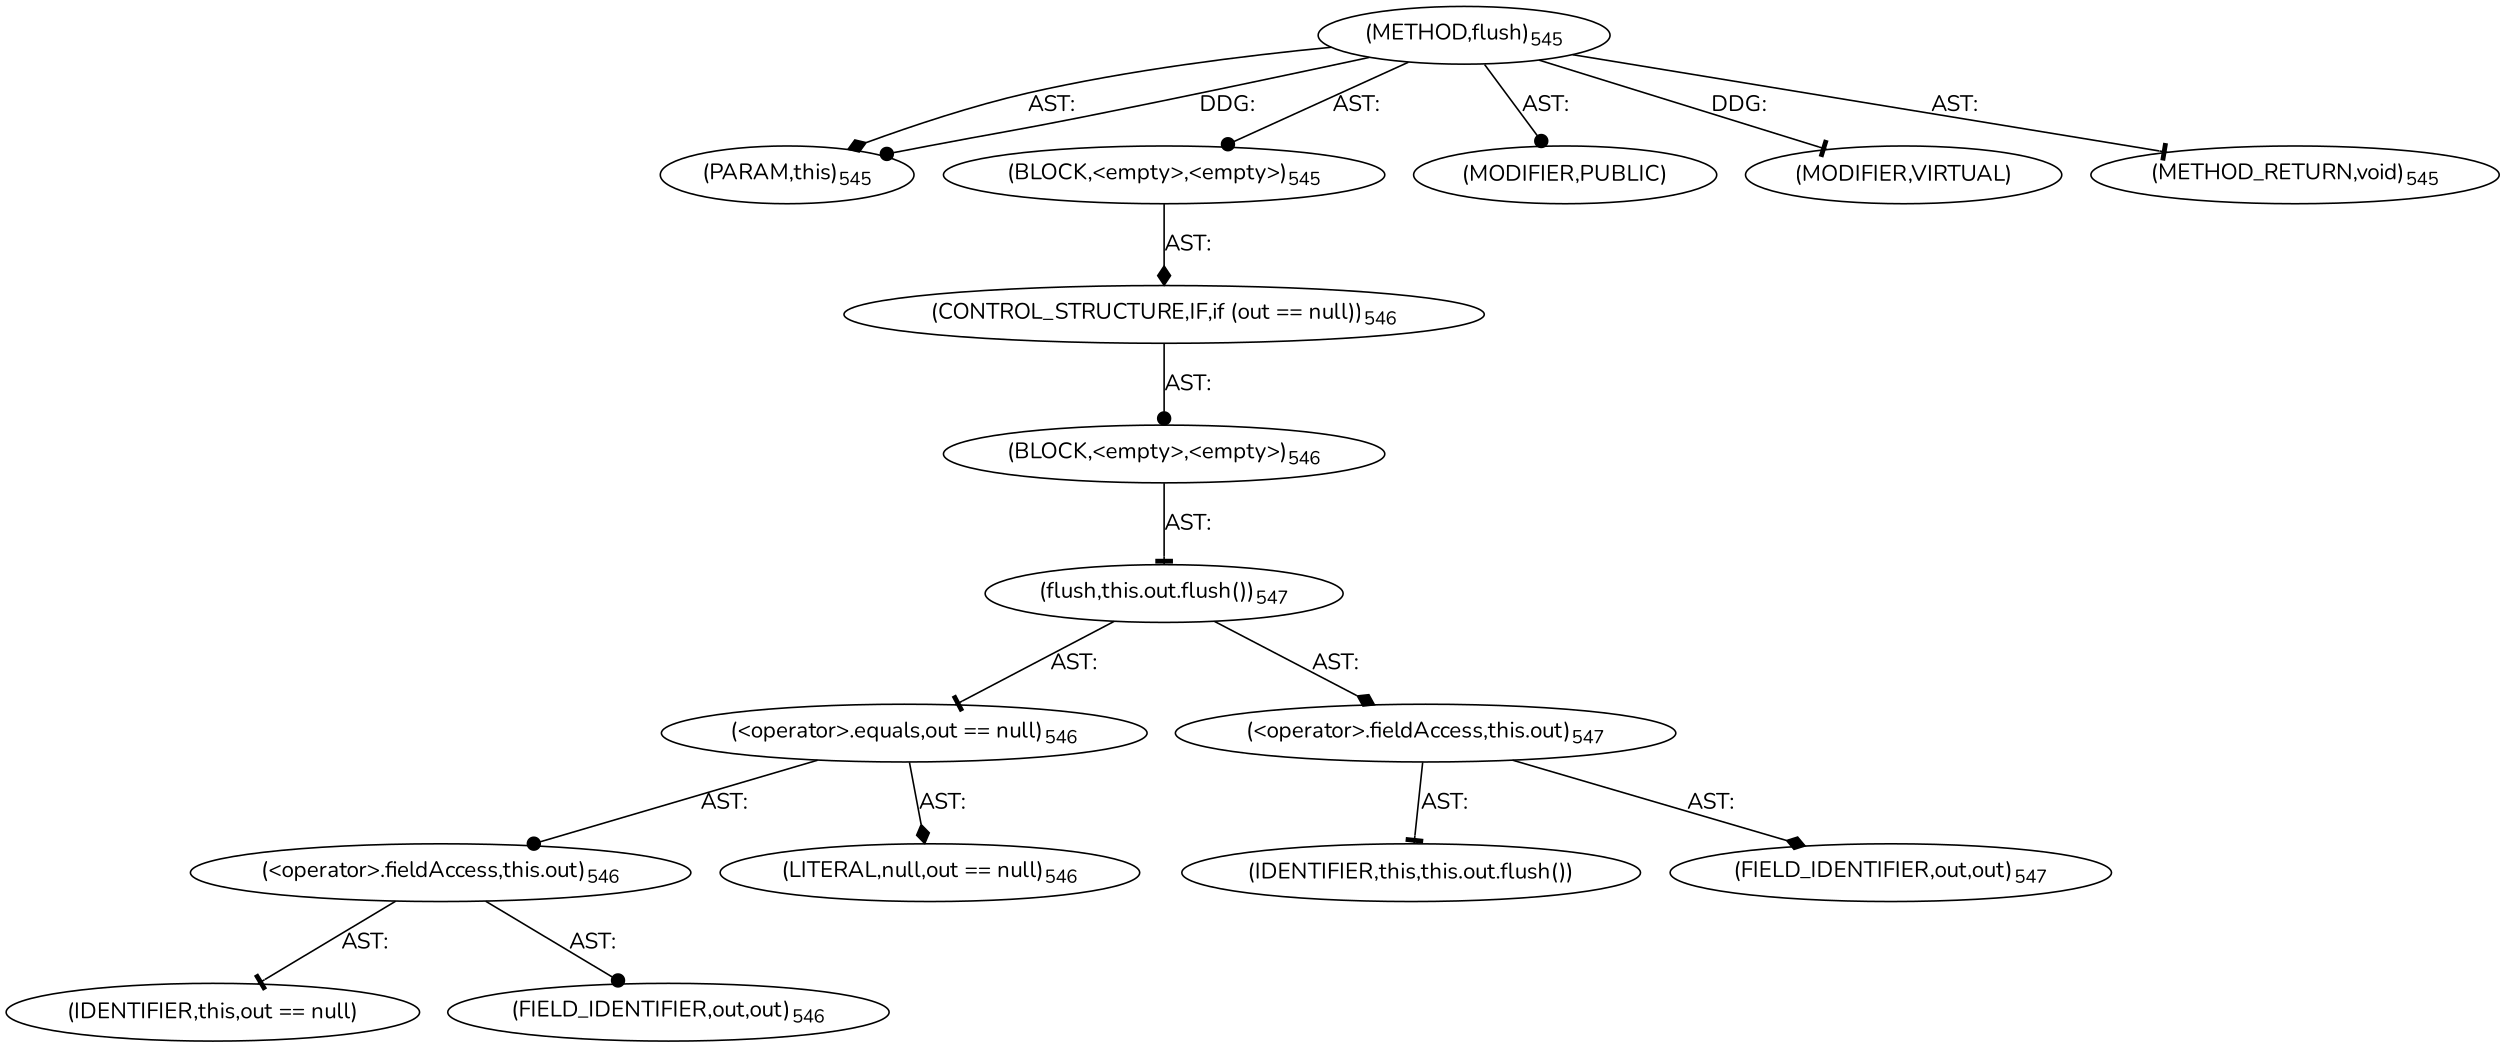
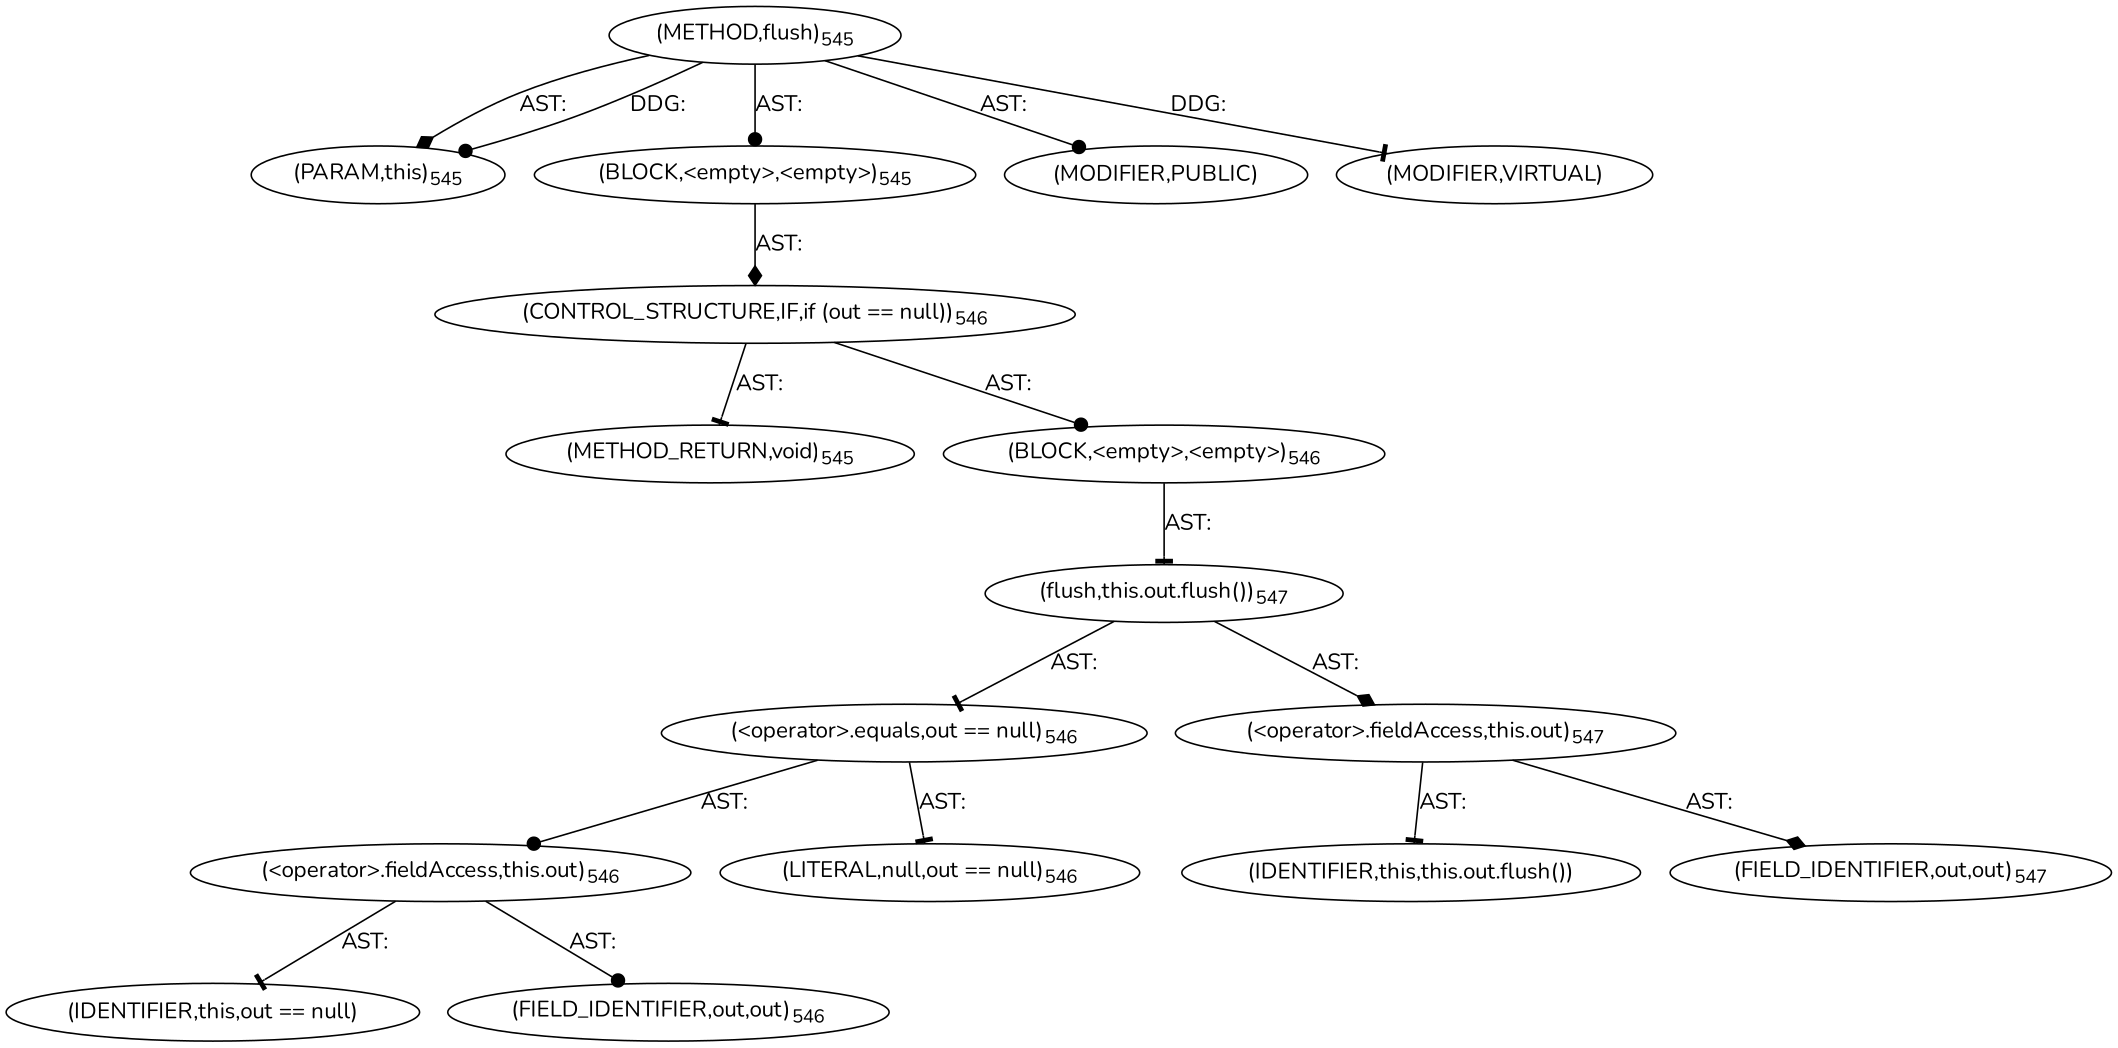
edge "(METHOD,flush)" -> "(METHOD_RETURN,void)": now "(CONTROL_STRUCTURE,IF,if (out == null))" -> "(METHOD_RETURN,void)"
edge "(<operator>.equals,out == null)" -> "(LITERAL,null,out == null)": arrowhead diamond -> tee
